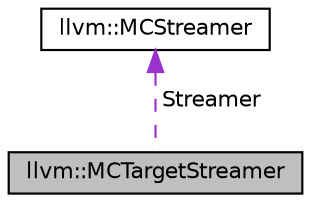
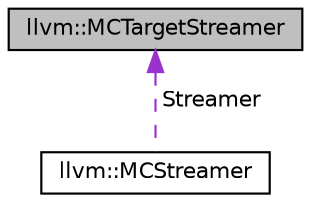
edge "llvm::MCTargetStreamer" -> "llvm::MCStreamer": reversed
